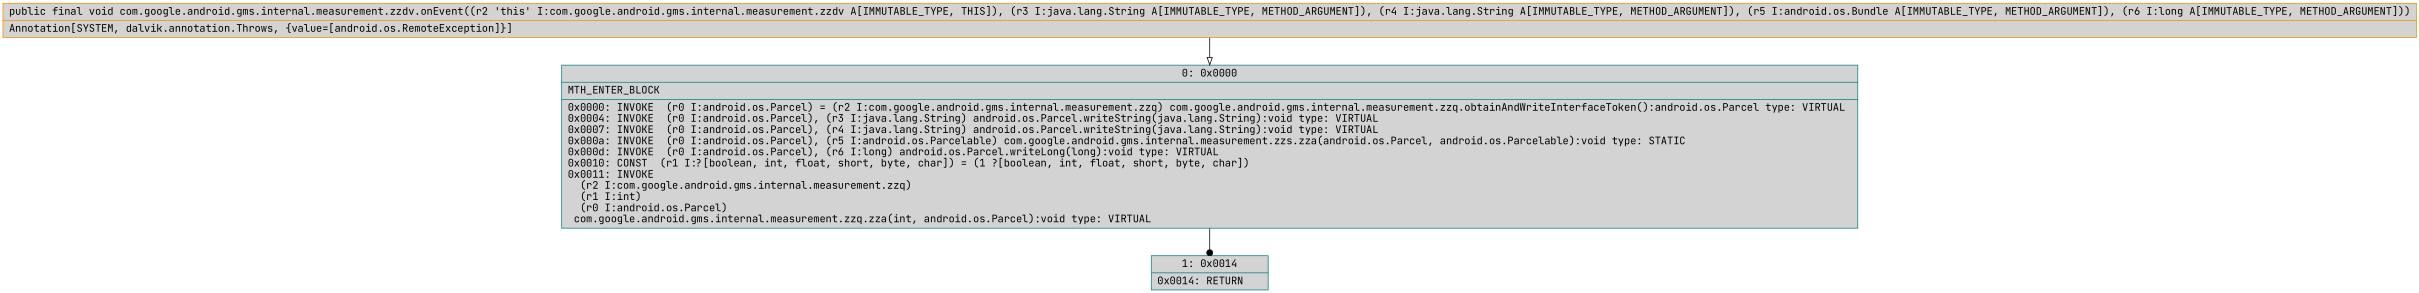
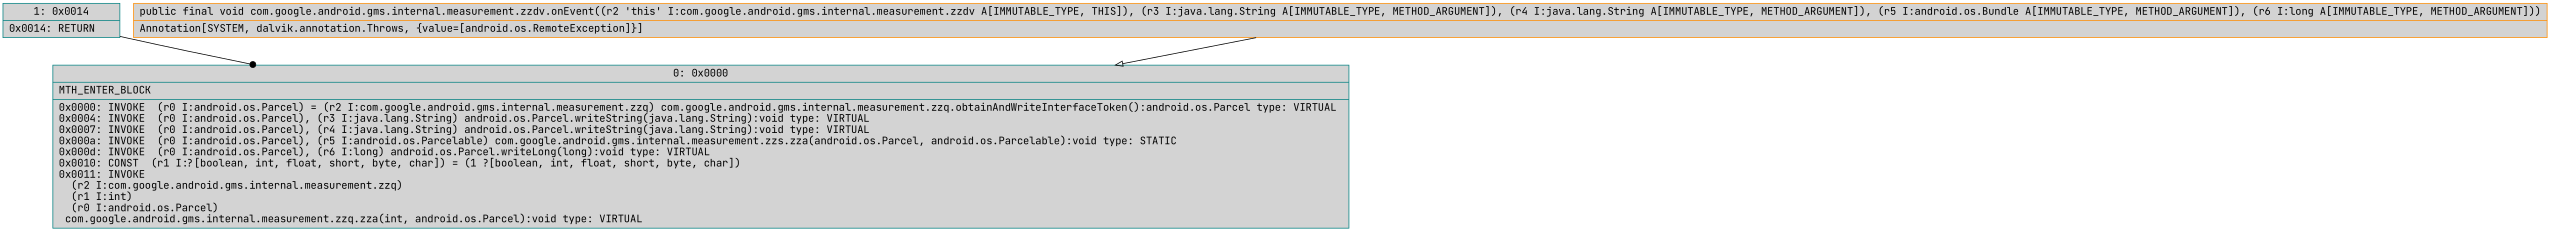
edge "0: 0x0000" -> "1: 0x0014": reversed
